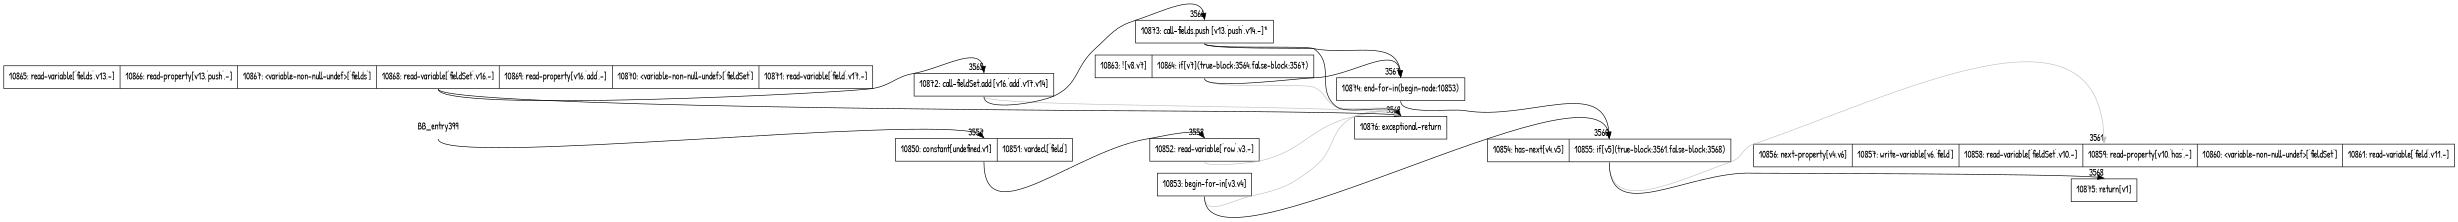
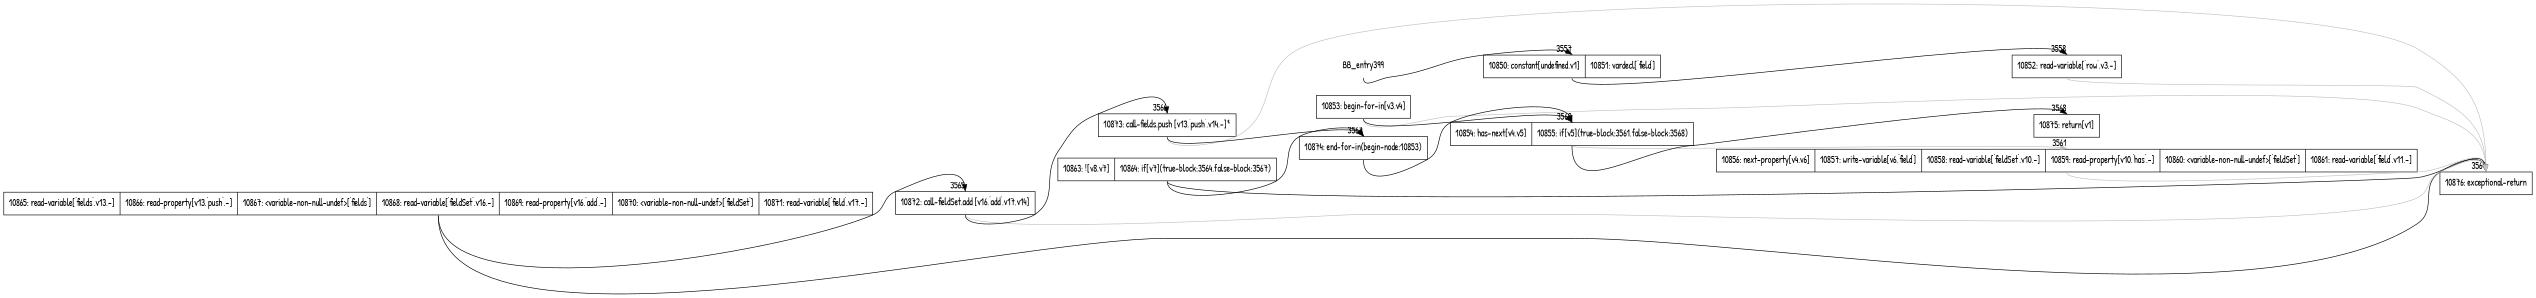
edge "10873: call-fields.push [v13,'push',v14,-]*" -> "10876: exceptional-return": color black -> gray
edge "10863: ![v8,v7]" -> "10876: exceptional-return": color gray -> black
edge "10856: next-property[v4,v6]" -> "10876: exceptional-return": added
